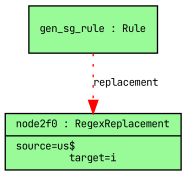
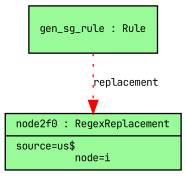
node "node2f0 : RegexReplacement": text "target=i" -> "node=i"
